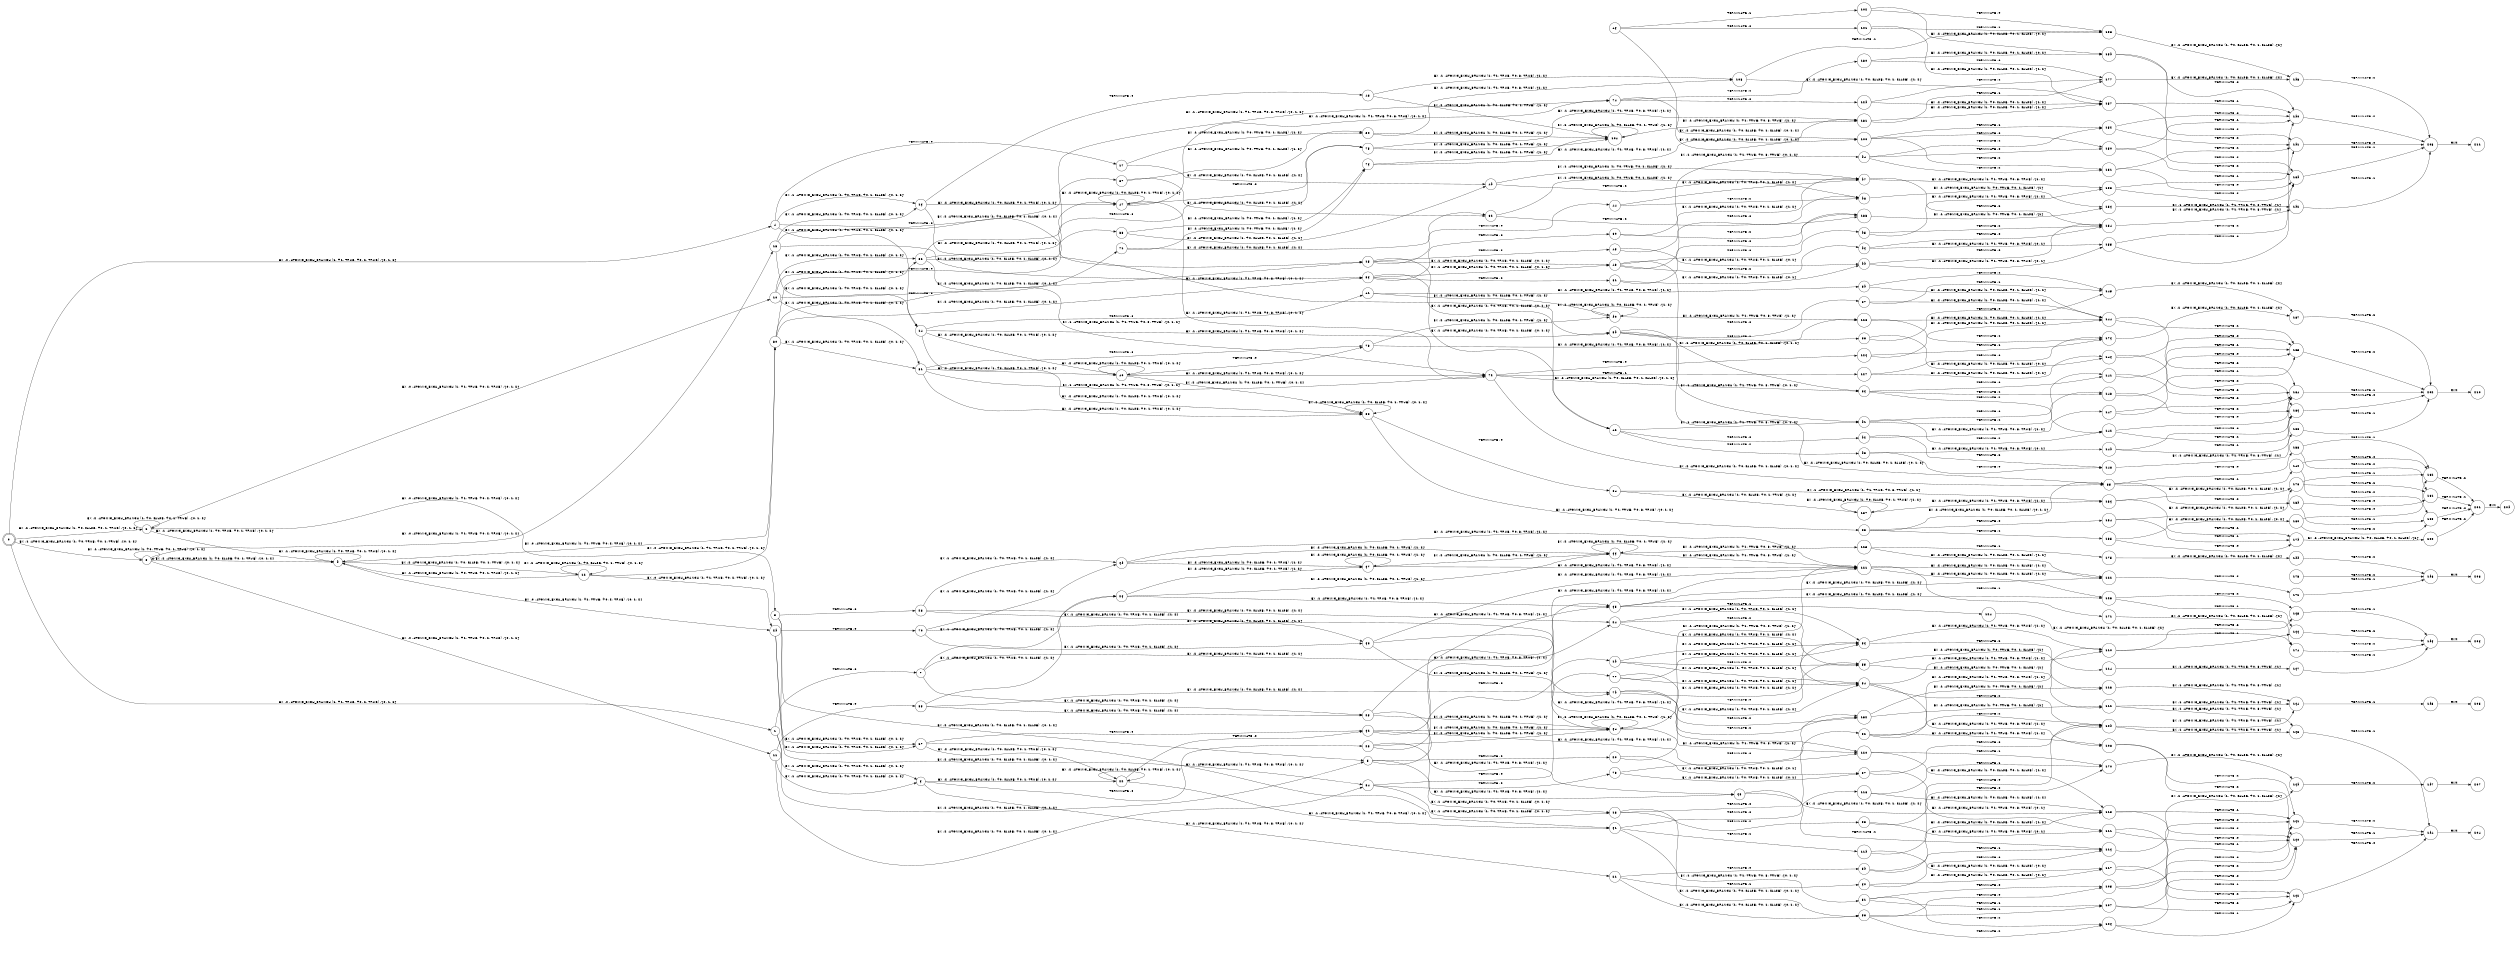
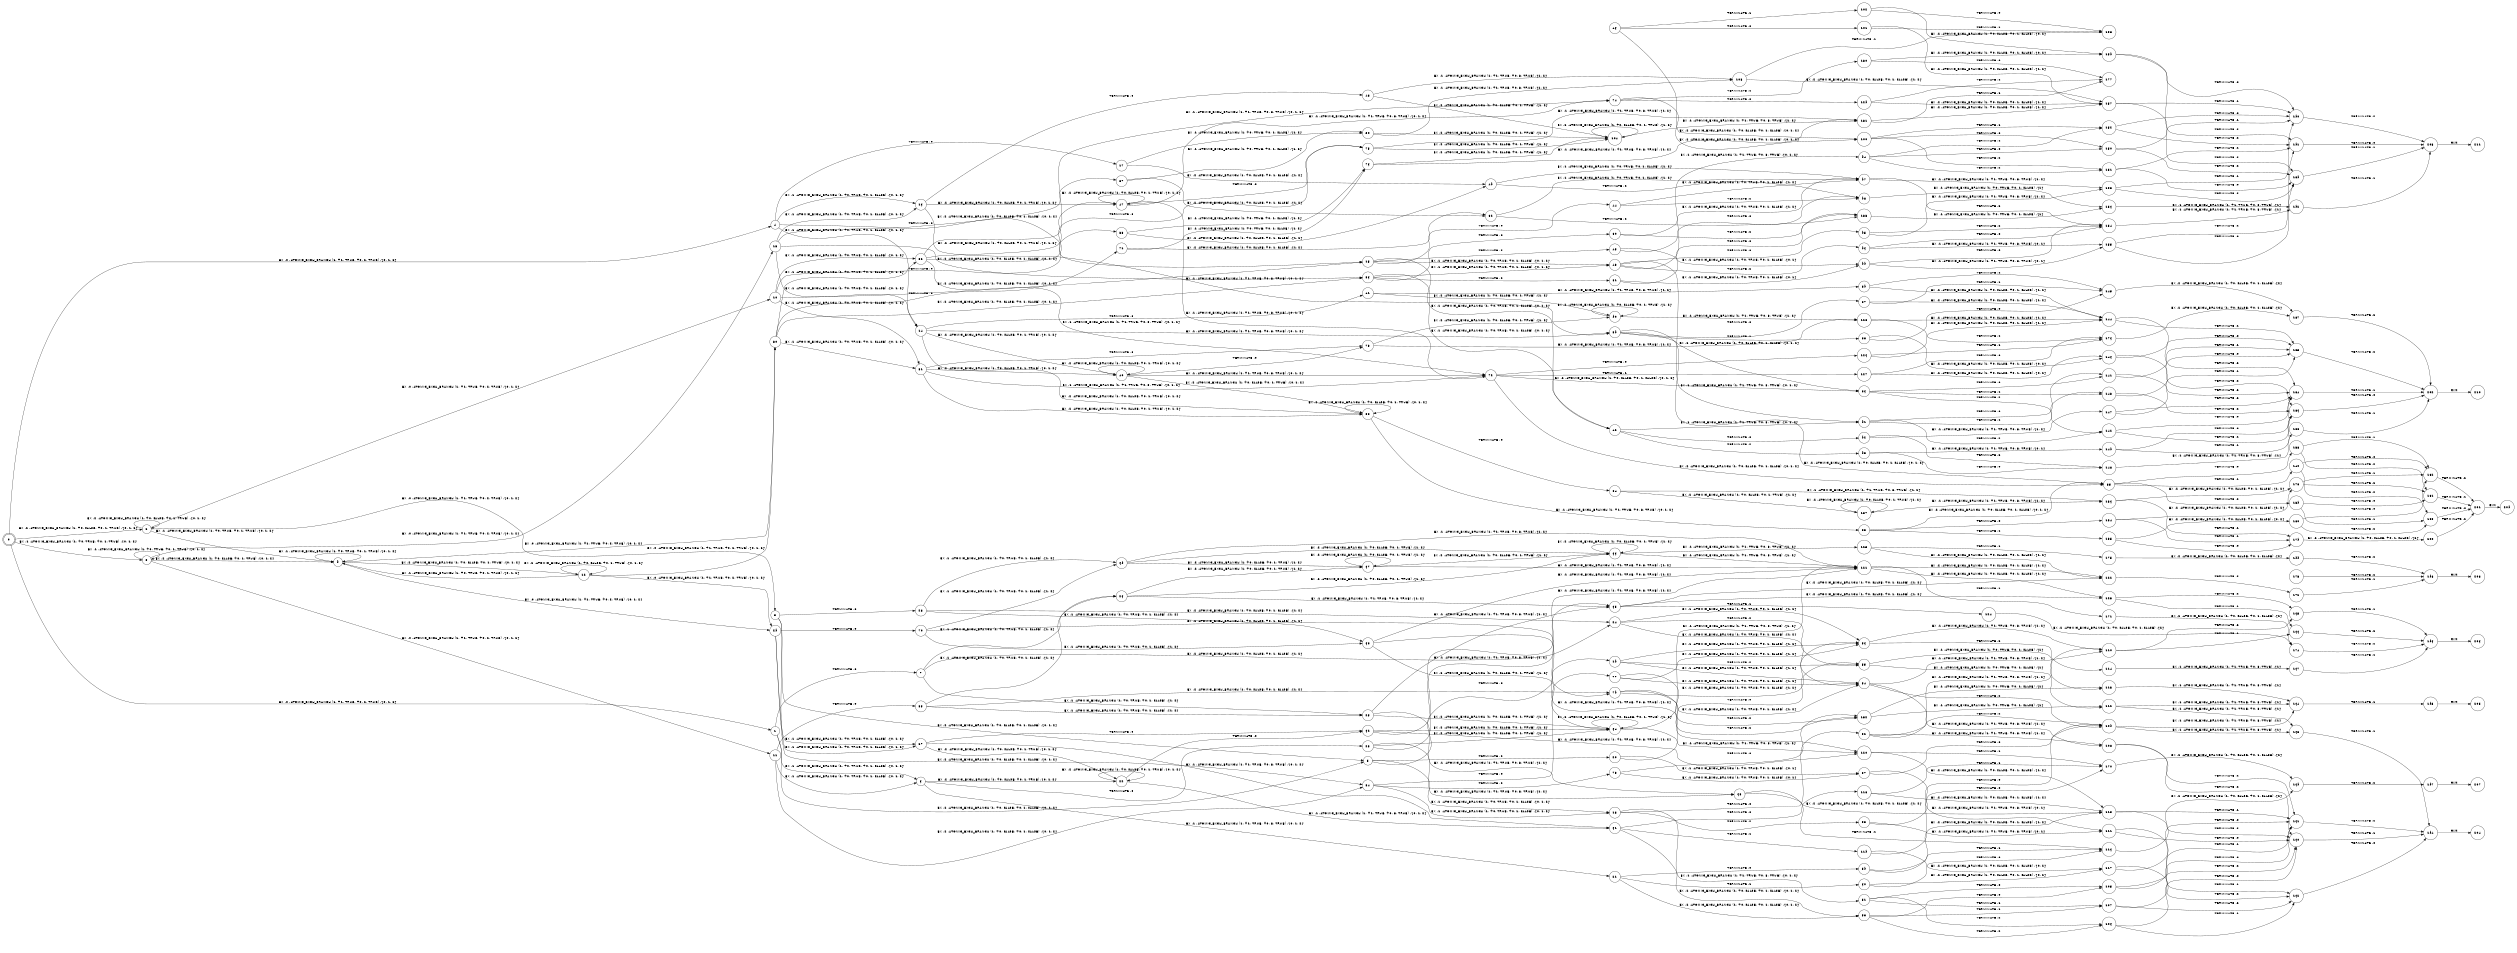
node "193": removed
